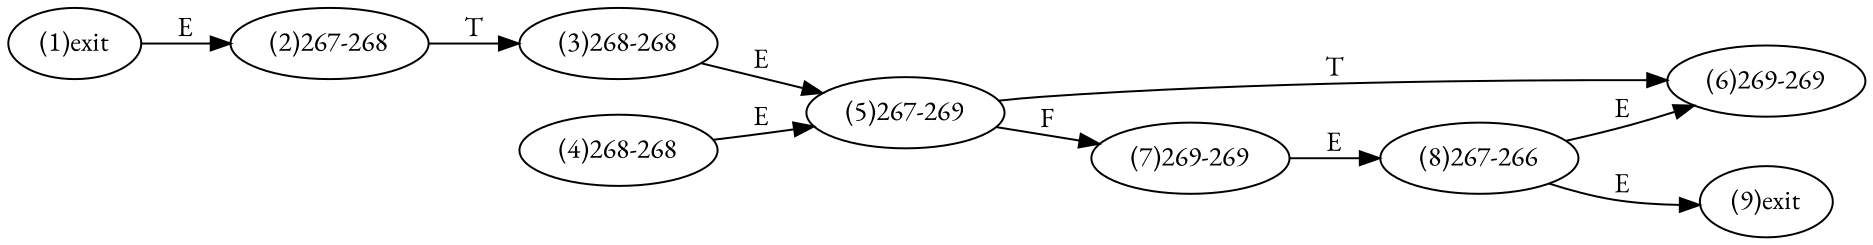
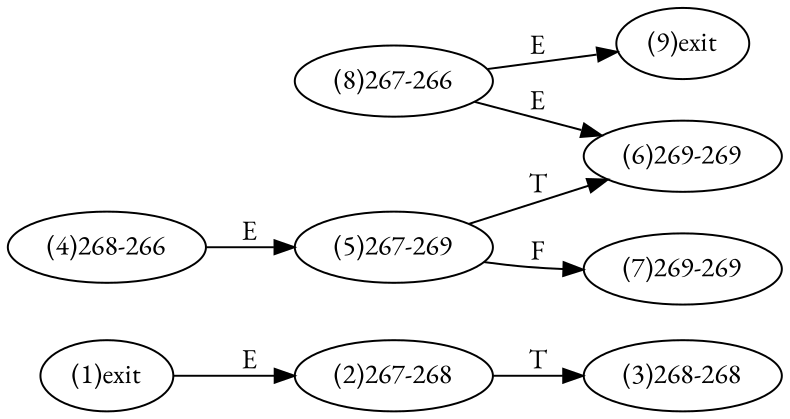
edge "(3)268-268" -> "(5)267-269": removed, label "E"
node "(4)268-268": label "(4)268-268" -> "(4)268-266"
edge "(7)269-269" -> "(8)267-266": removed, label "E"
